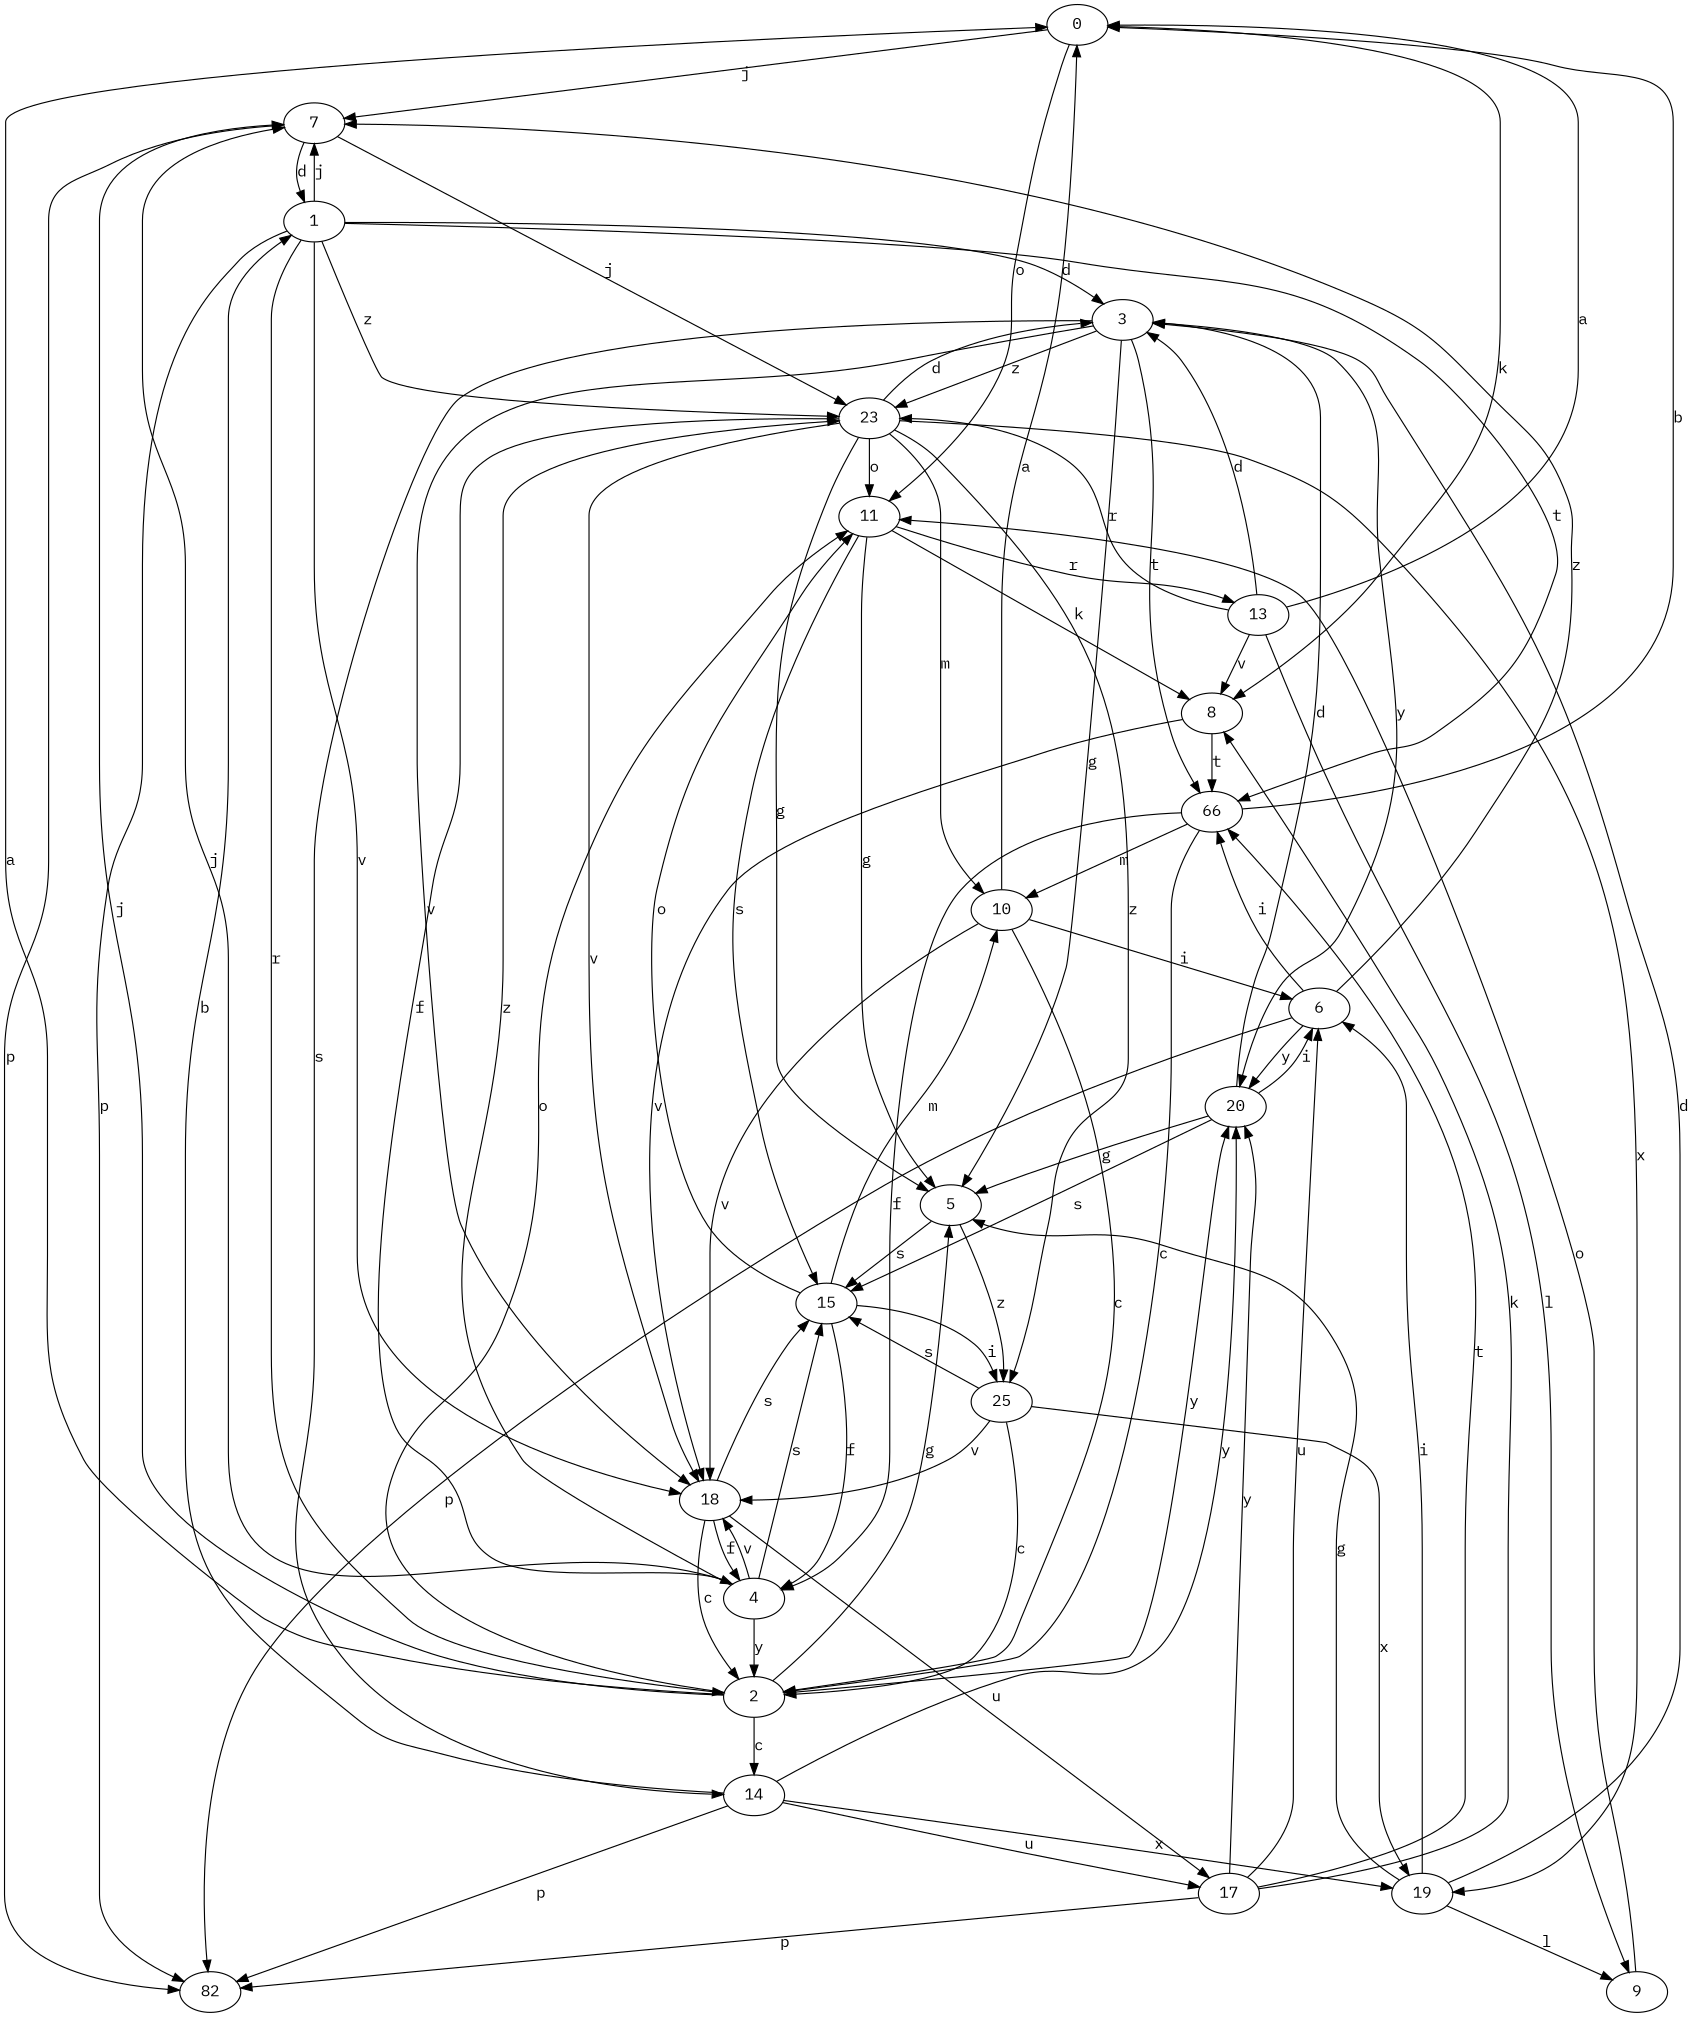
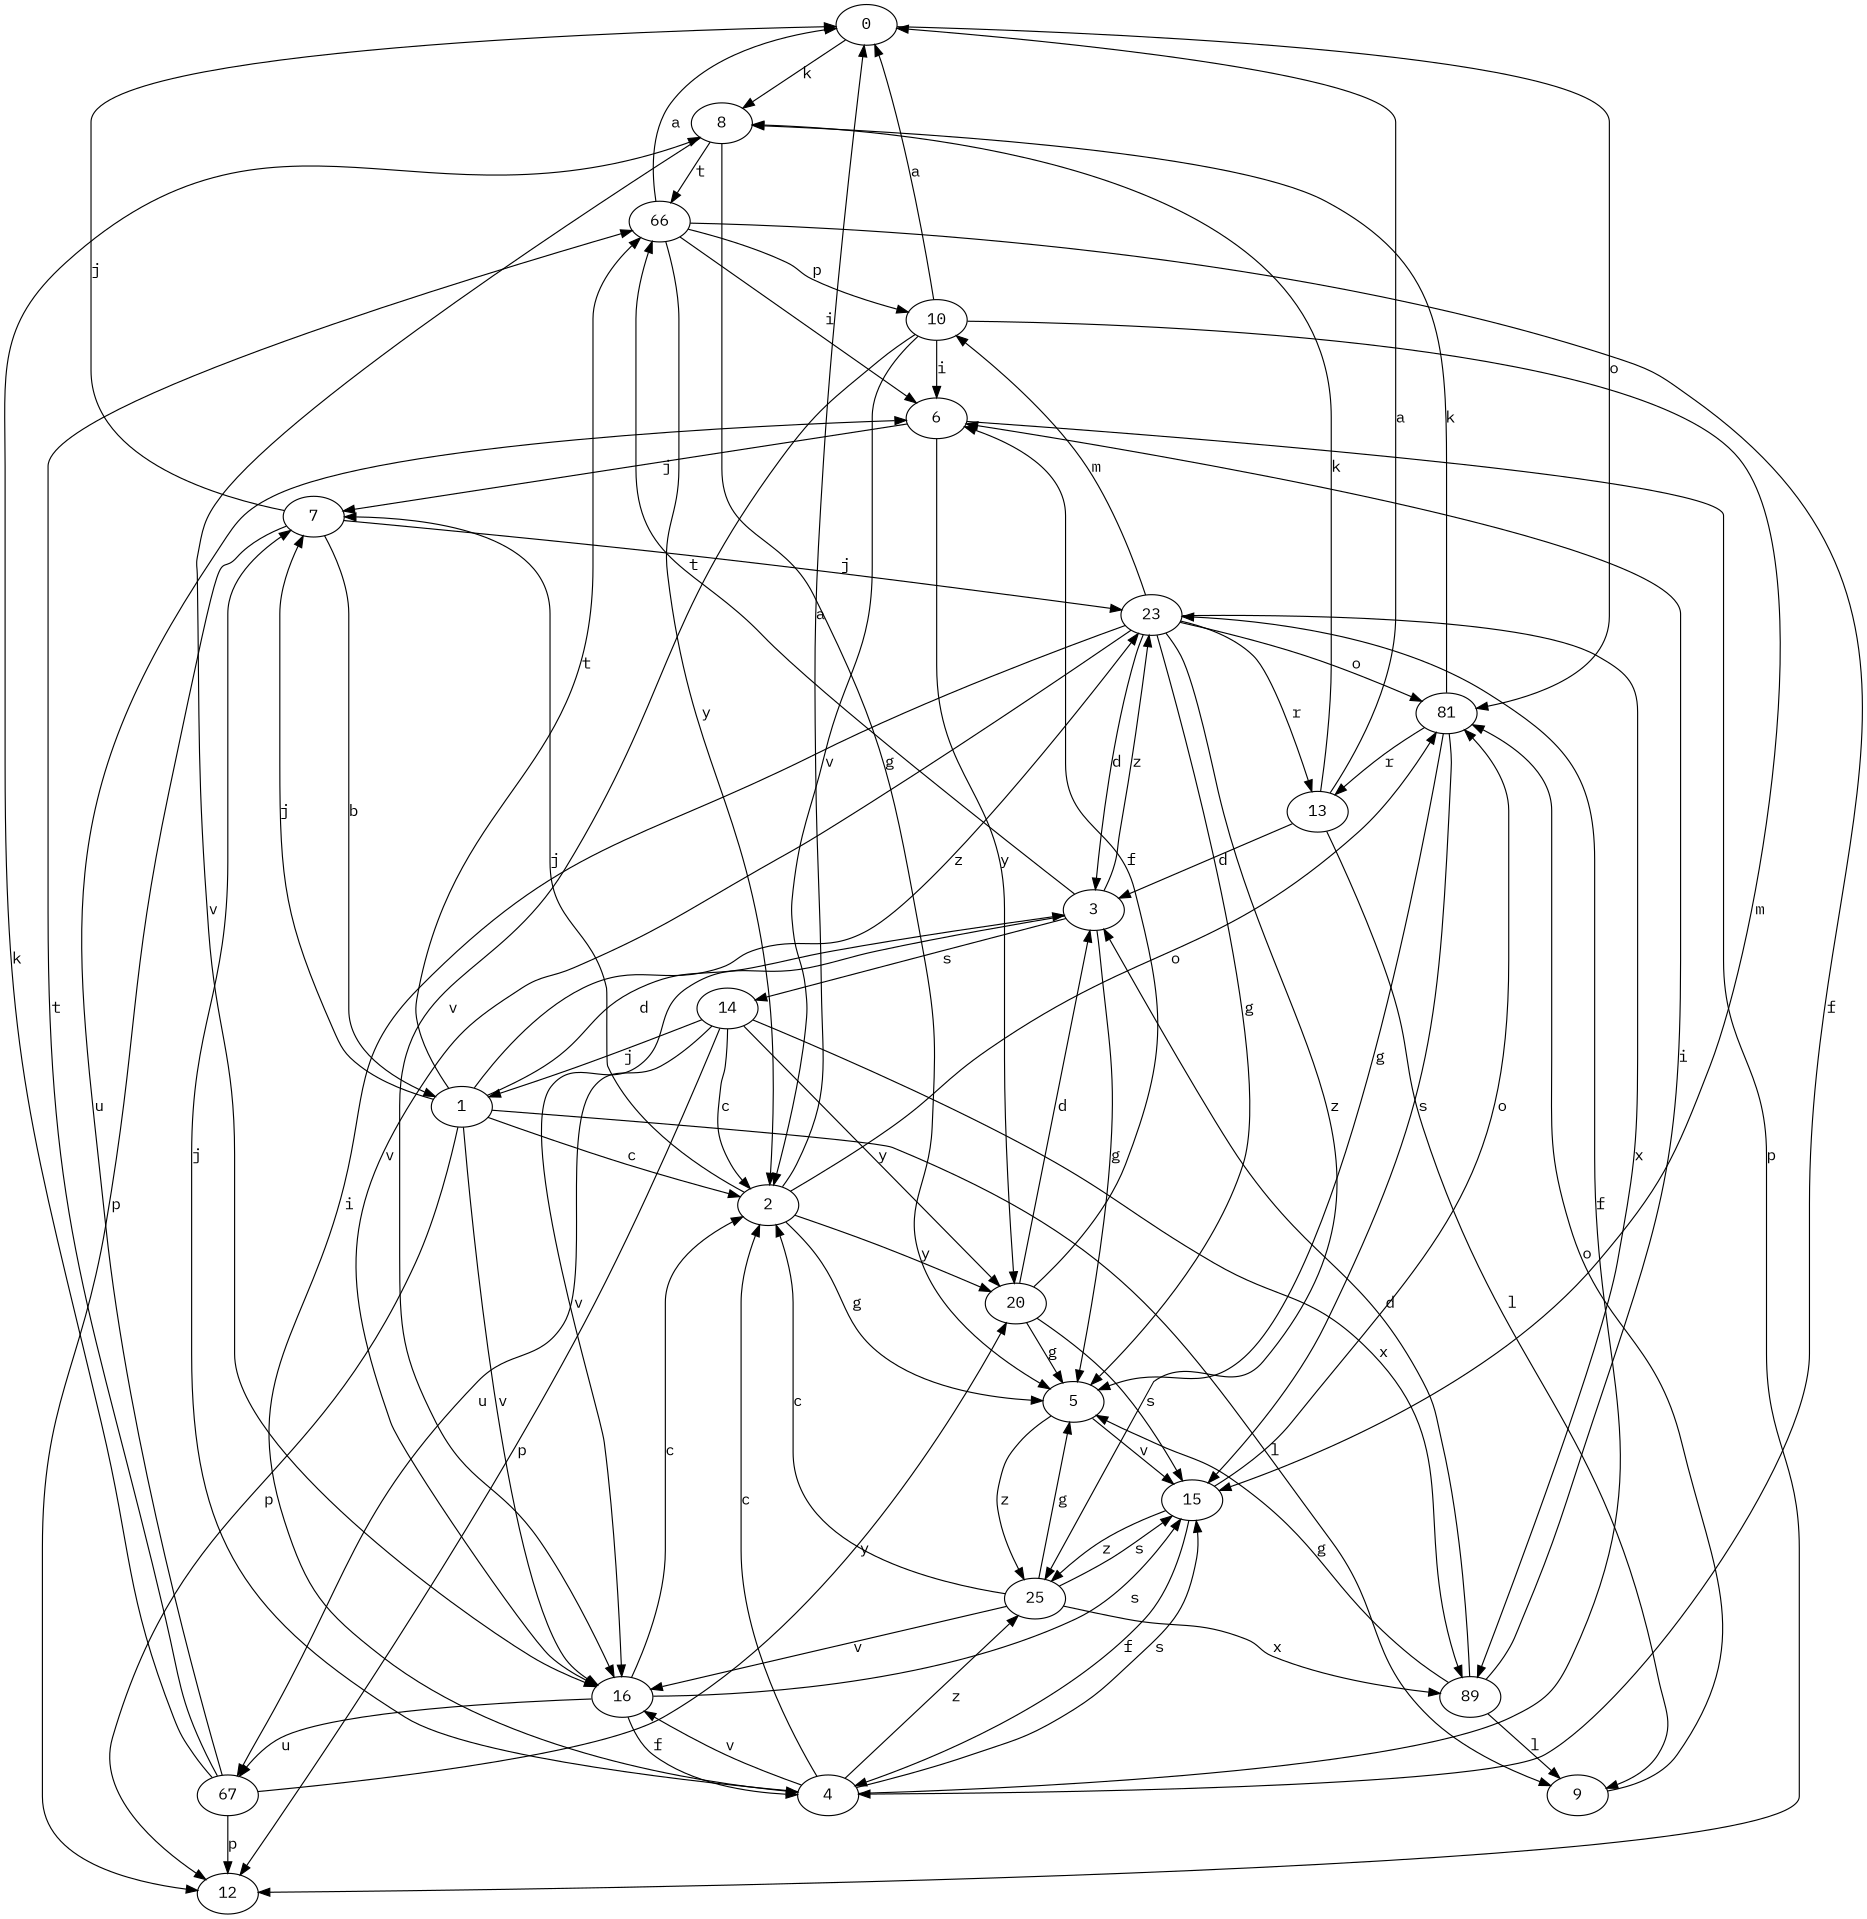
edge "0" -> "7": reversed
edge "7" -> "1": label "d" -> "b"
edge "66" -> "0": label "b" -> "a"
edge "13" -> "23": reversed
node "11": label "11" -> "81"
edge "6" -> "7": label "z" -> "j"
edge "3" -> "20": removed, label "y"
edge "13" -> "8": label "v" -> "k"
edge "8" -> "5": added, label "g"
edge "66" -> "10": label "m" -> "p"
edge "6" -> "66": reversed
edge "1" -> "2": label "r" -> "c"
edge "14" -> "1": label "b" -> "j"
edge "23" -> "4": label "f" -> "i"
edge "4" -> "23": label "z" -> "f"
edge "20" -> "6": label "i" -> "f"
edge "15" -> "10": reversed
edge "5" -> "15": label "s" -> "v"
edge "66" -> "2": label "c" -> "y"
edge "1" -> "9": added, label "l"
edge "10" -> "2": label "c" -> "v"
edge "15" -> "25": label "i" -> "z"
node "18": label "18" -> "16"
edge "25" -> "5": added, label "g"
edge "4" -> "2": label "y" -> "c"
edge "4" -> "25": added, label "z"
edge "2" -> "14": reversed
node "17": label "17" -> "67"
node "19": label "19" -> "89"
node "82": label "82" -> "12"
